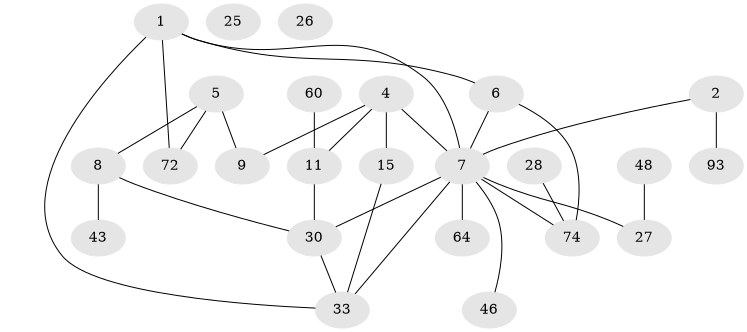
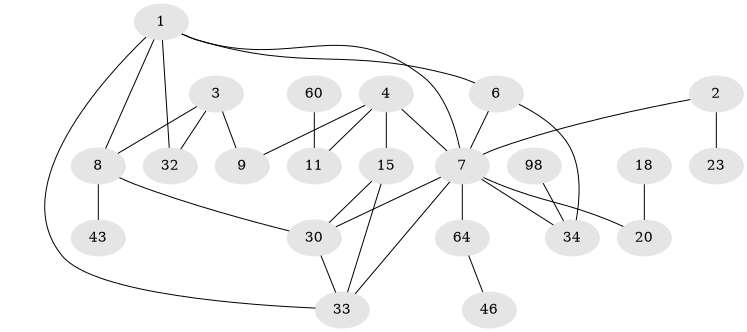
node "25": removed
node "26": removed
edge "1" -- "8": added
node "5": label "5" -> "3"
node "72": label "72" -> "32"
node "28": label "28" -> "98"
node "48": label "48" -> "18"
node "93": label "93" -> "23"
edge "11" -- "30": now "15" -- "30"
edge "7" -- "46": now "64" -- "46"
node "74": label "74" -> "34"
node "27": label "27" -> "20"
